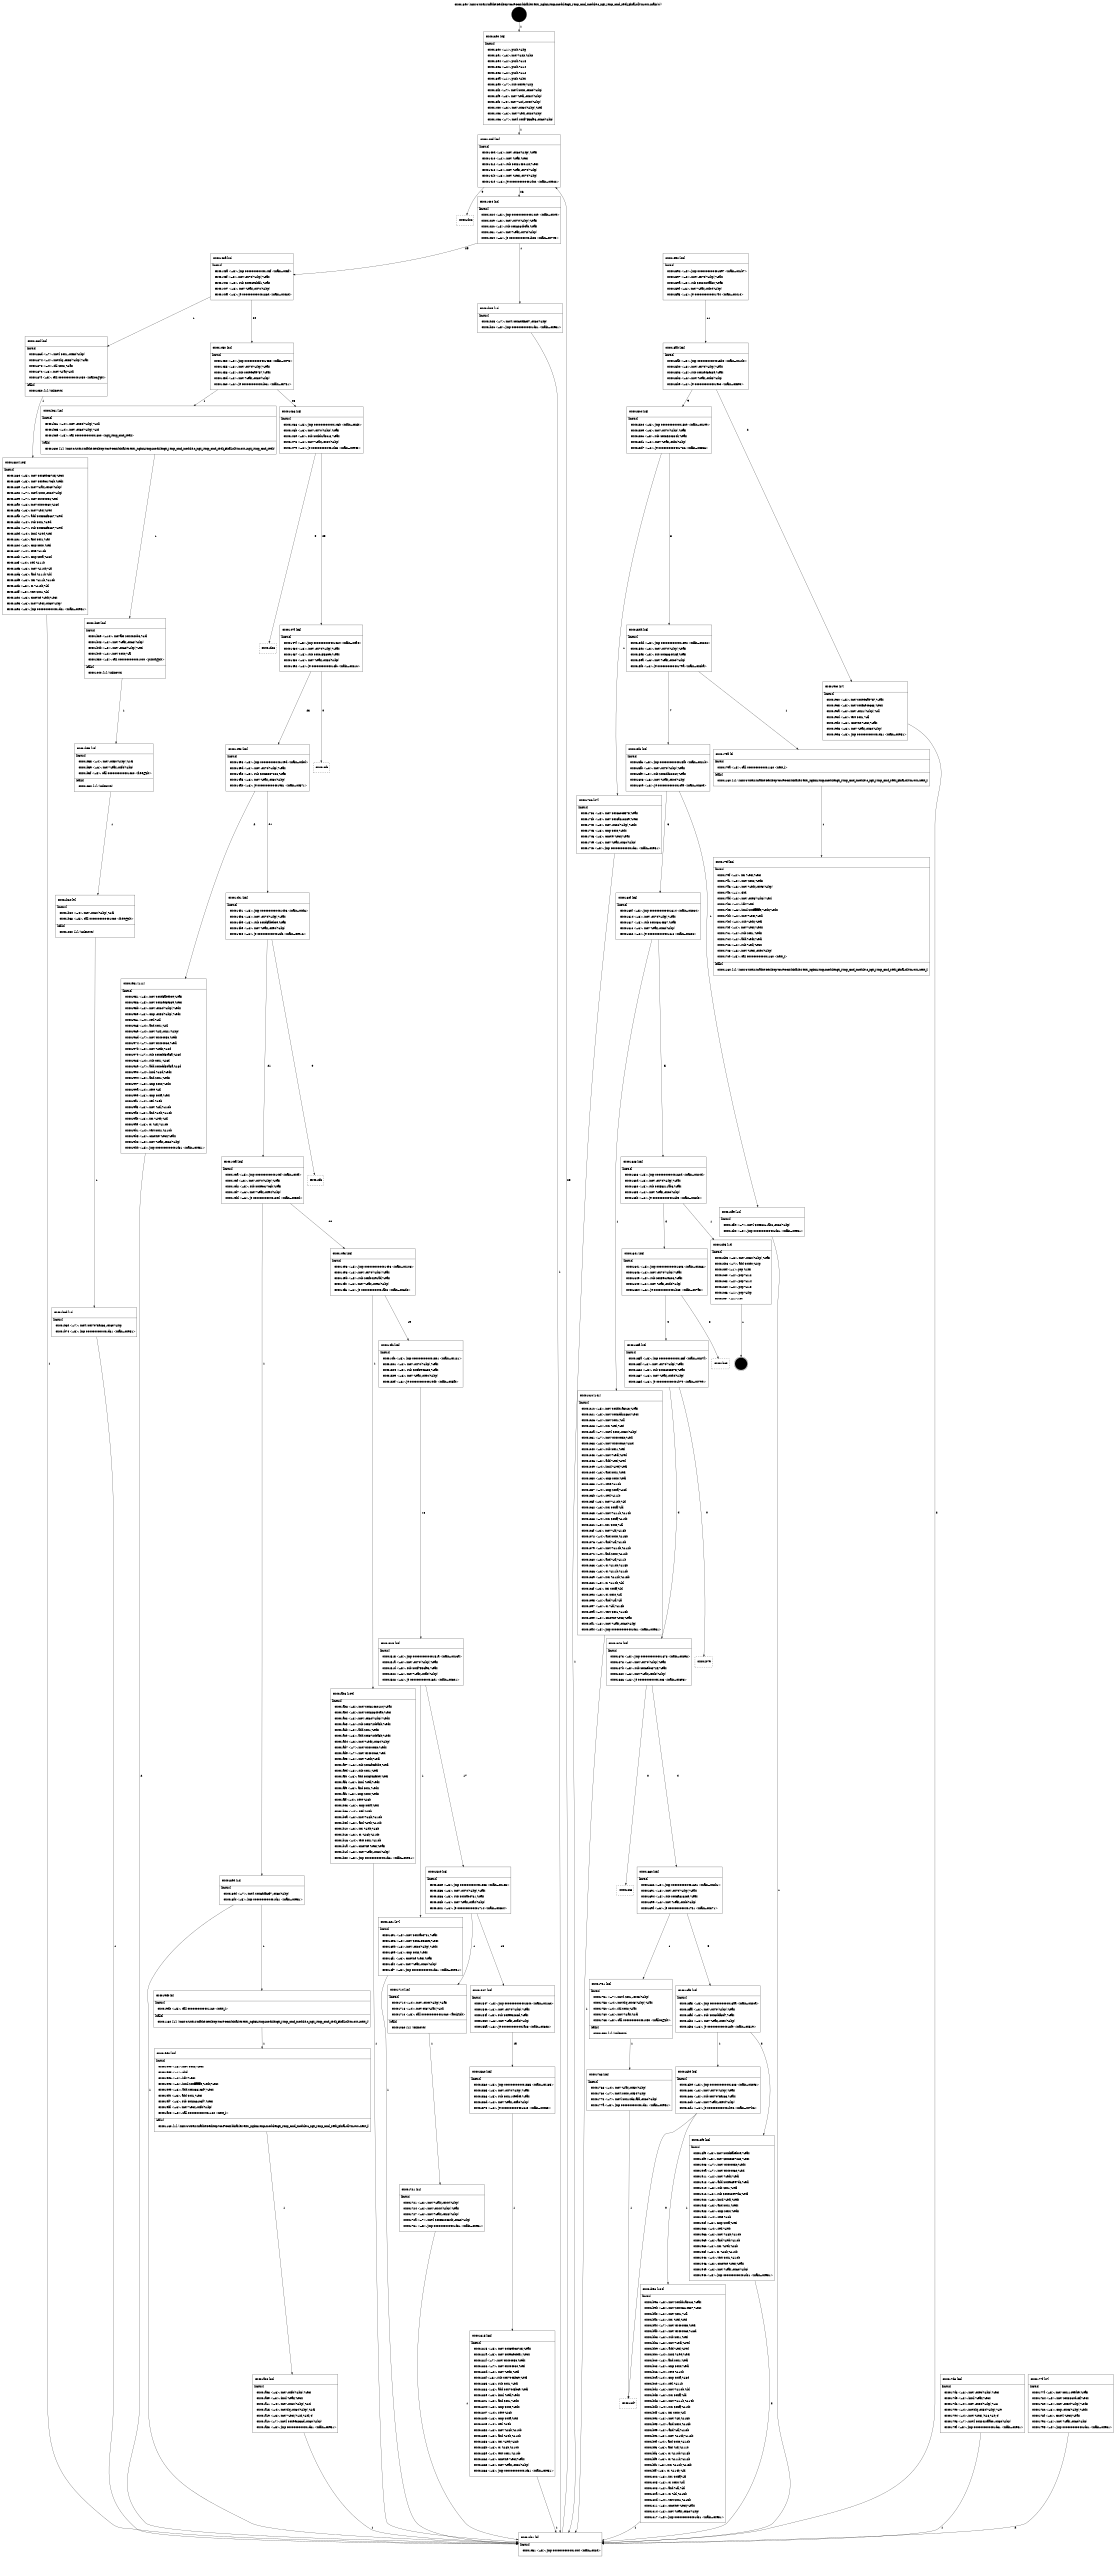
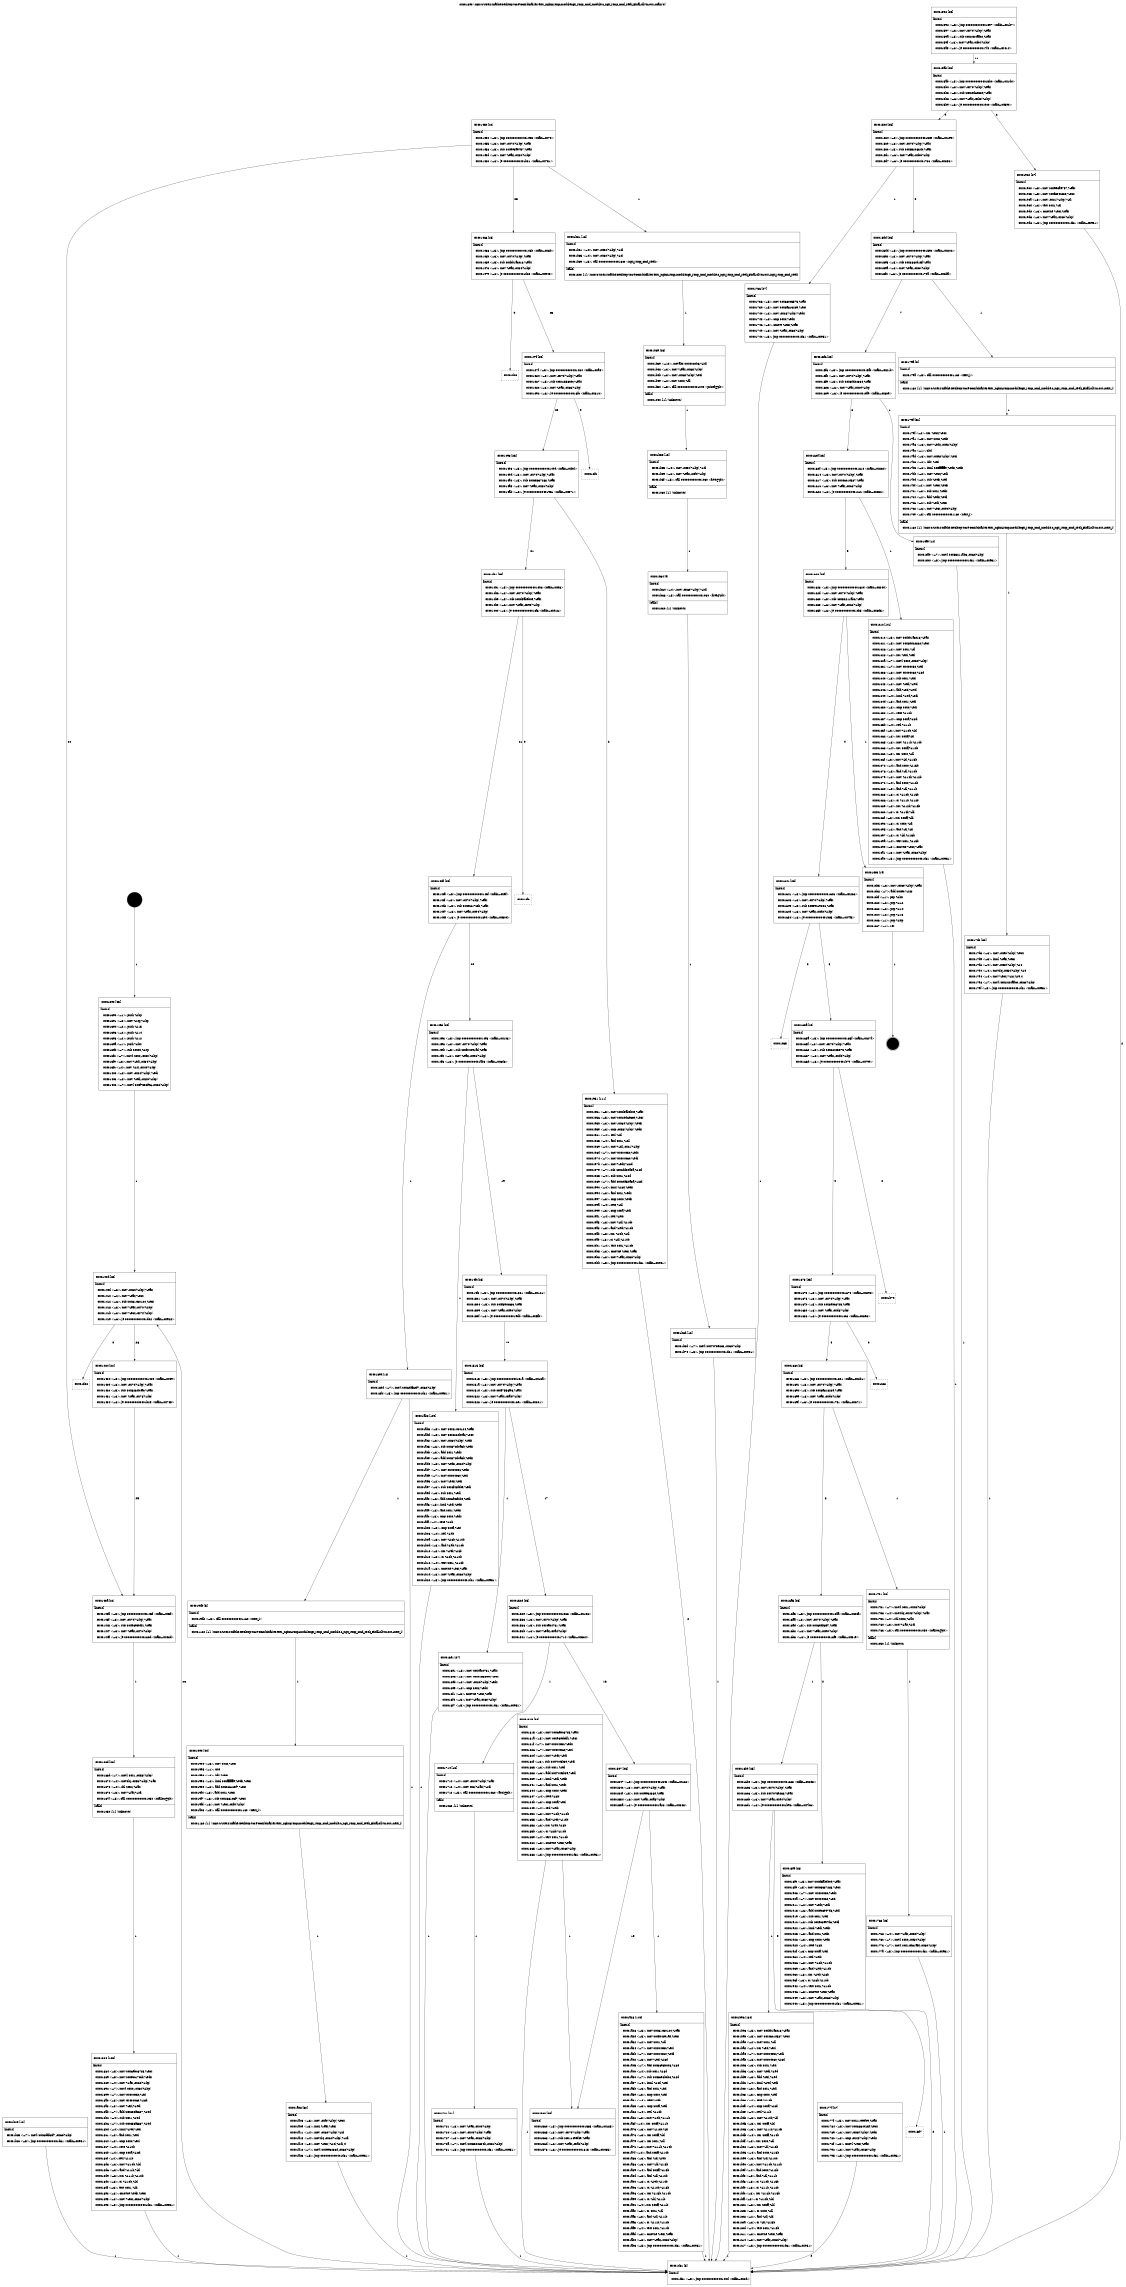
edge "0x401424 [22]" -> "0x401b25 [12]": removed, label "1"
edge "0x40143a [22]" -> "0x401450 [22]": reversed
edge "0x40179f [52]" -> "0x4017d3 [33]": added, label "1"
node "0x401a28 [144]": added
edge "0x401560 [25]" -> "0x401815 [88]": reversed
edge "0x401768 [23]" -> "0x4016d7": now "0x401768 [23]" -> "0x401d31 [5]"
